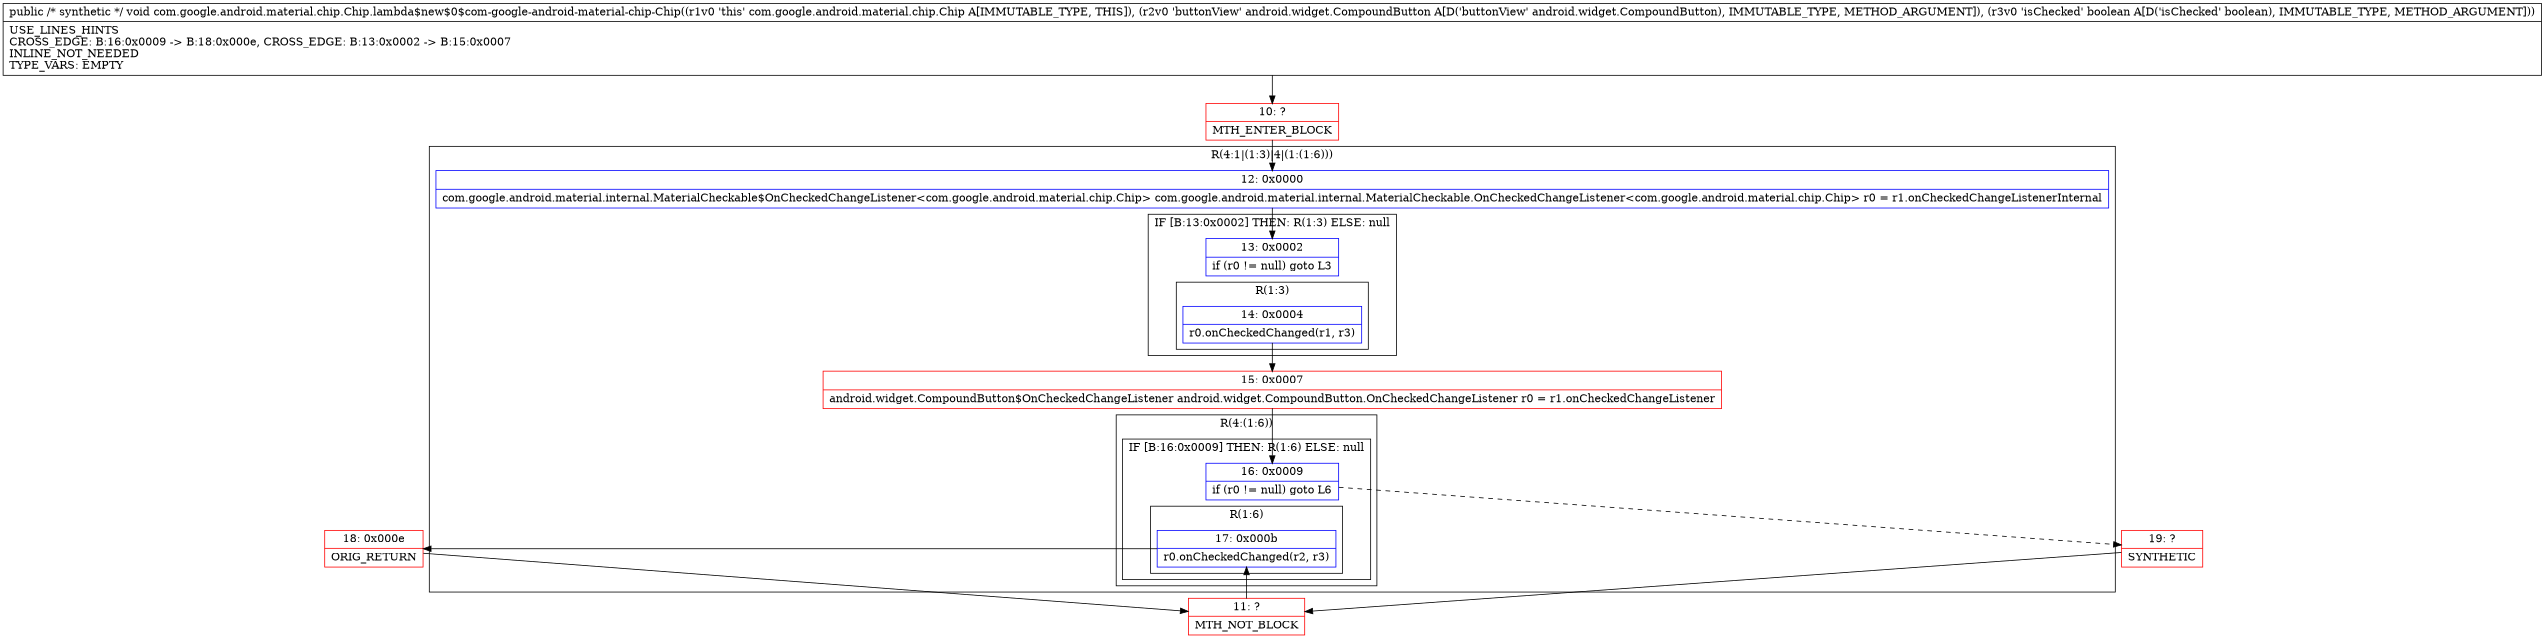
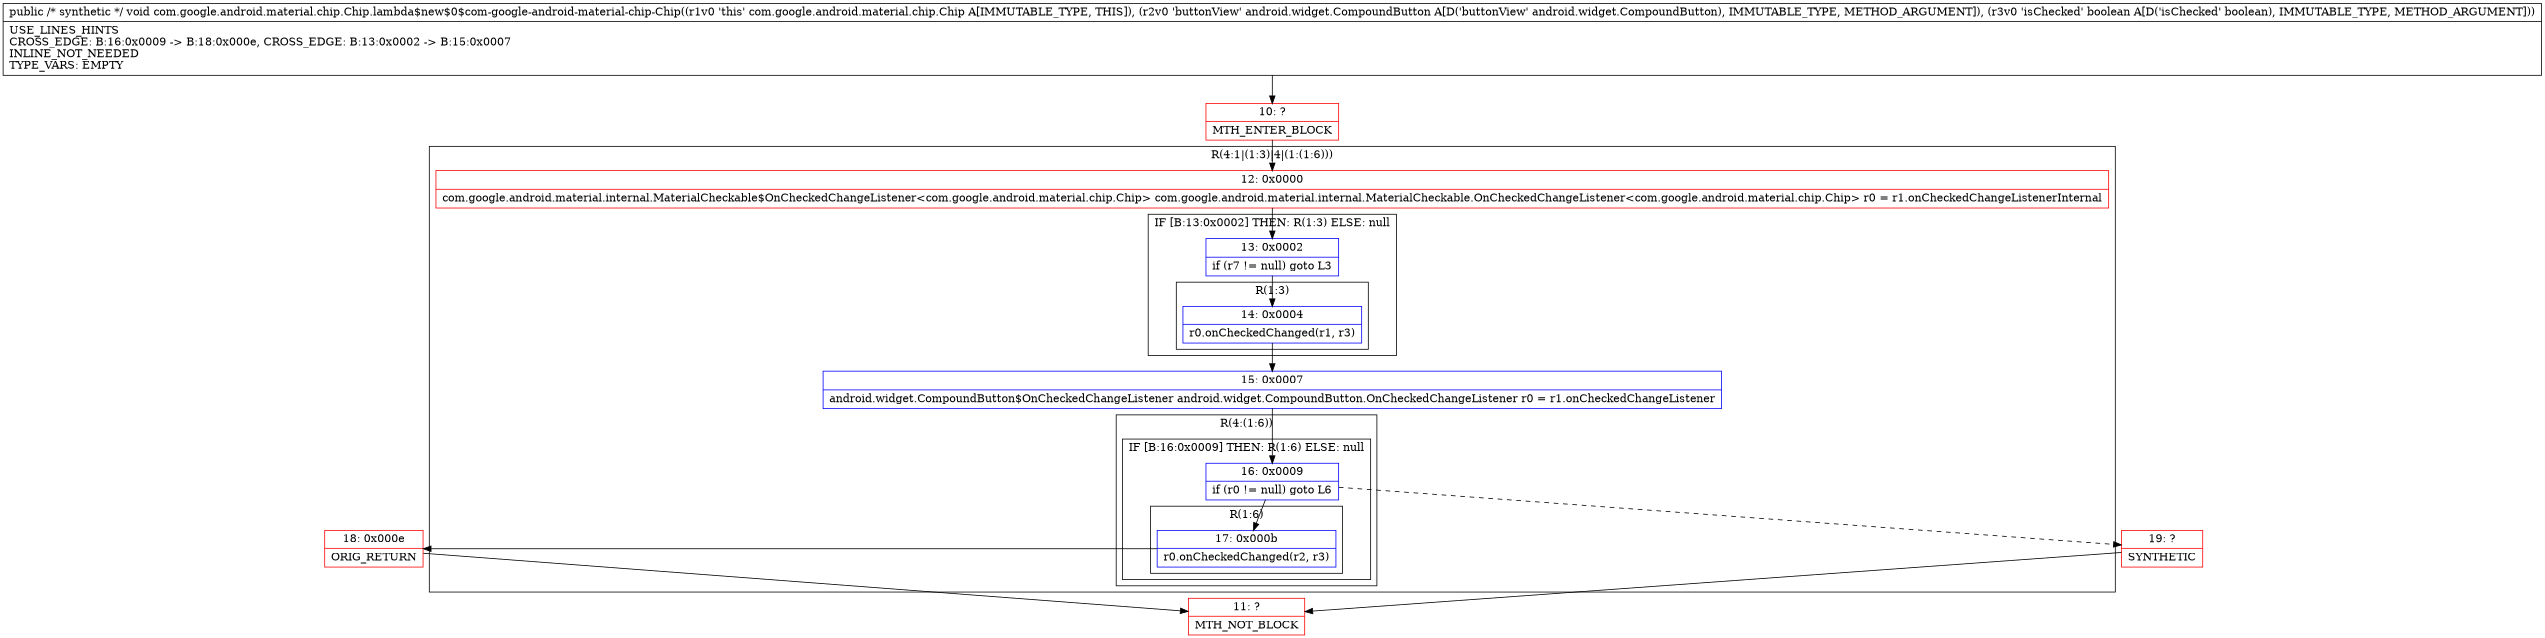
node "12: 0x0000": color blue -> red
node "13: 0x0002": text "if (r0 != null) goto L3" -> "if (r7 != null) goto L3"
edge "13: 0x0002" -> "14: 0x0004": added
node "15: 0x0007": color red -> blue
edge "11: ?" -> "17: 0x000b": now "16: 0x0009" -> "17: 0x000b"
